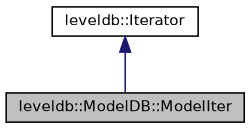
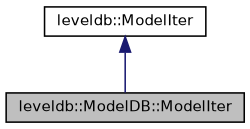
node "leveldb::Iterator": label "leveldb::Iterator" -> "leveldb::ModelIter"
